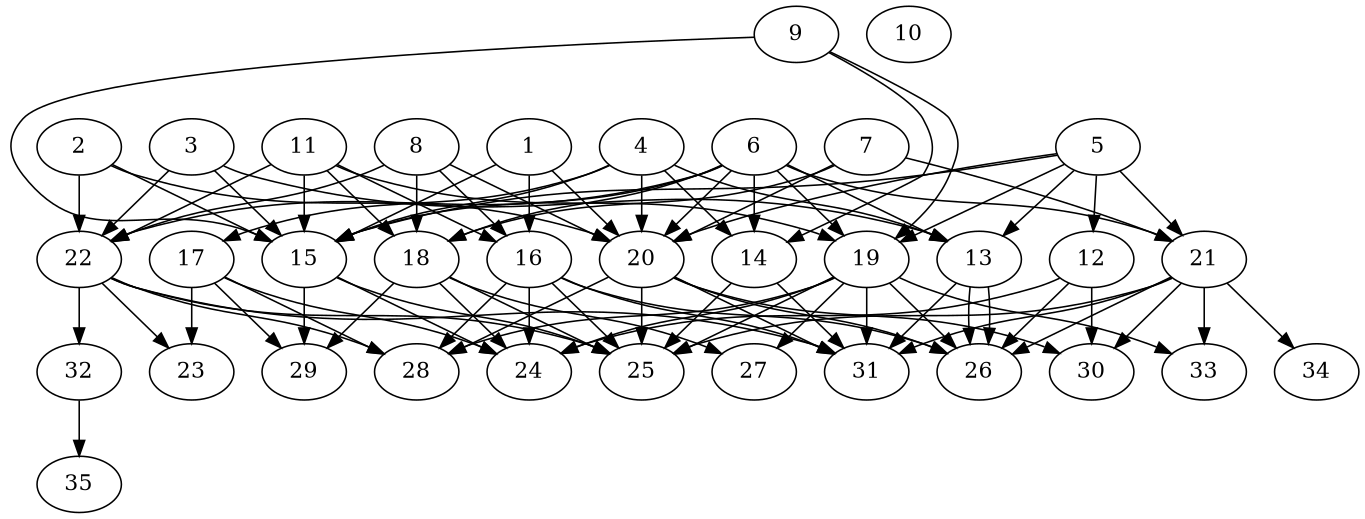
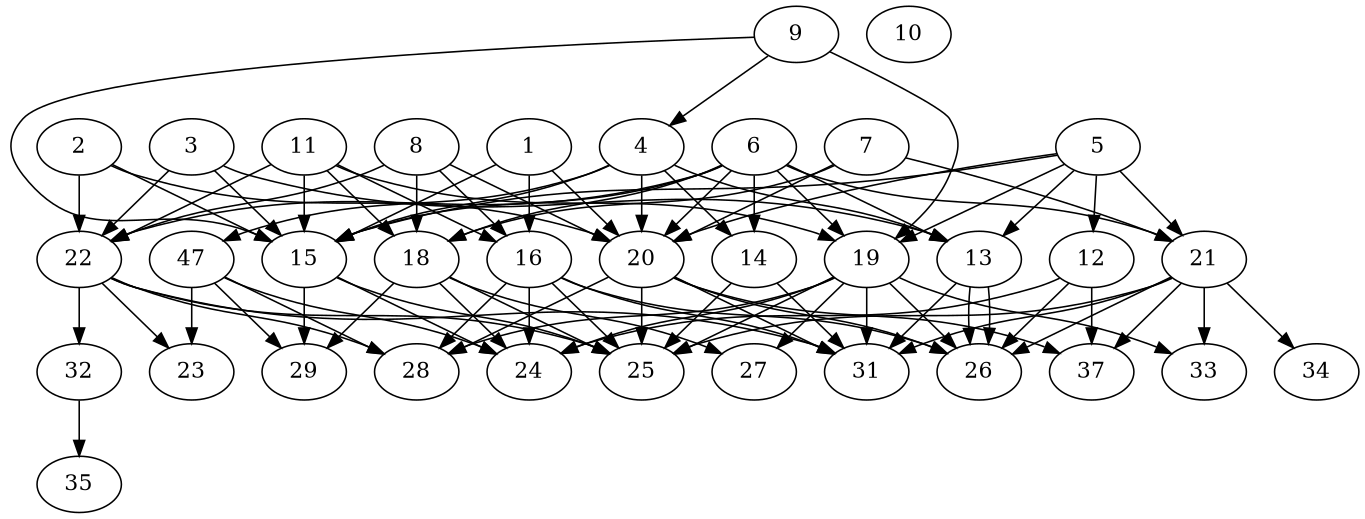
edge "9" -> "14": now "9" -> "4"
node "17": label "17" -> "47"
node "30": label "30" -> "37"
